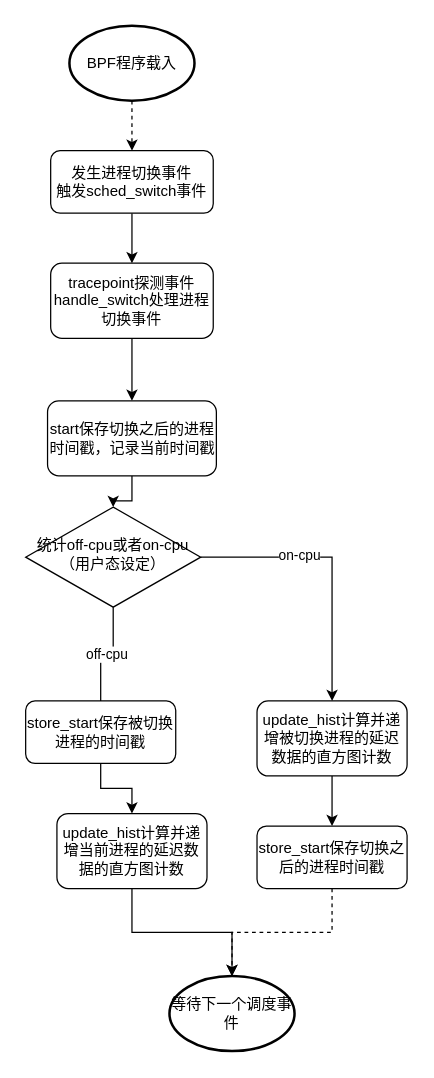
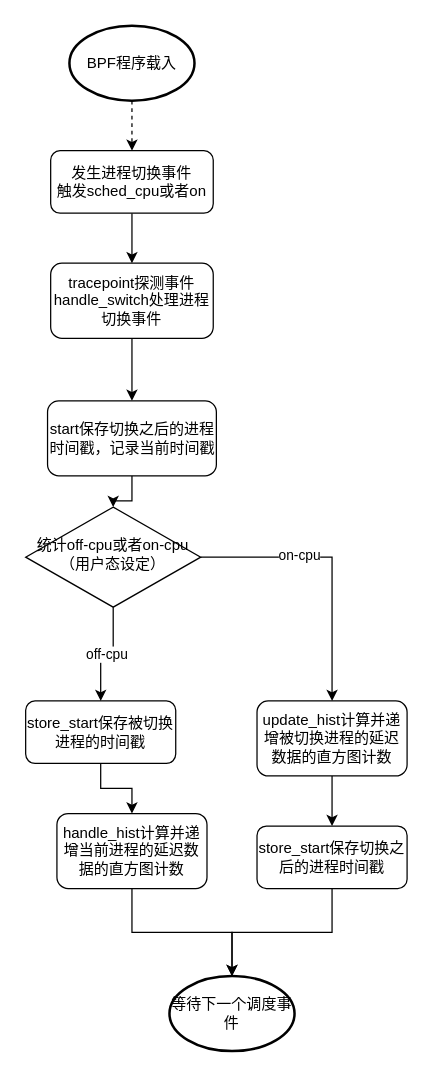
node "发生进程切换事件 触发sched_switch事件": label "发生进程切换事件 触发sched_switch事件" -> "发生进程切换事件 触发sched_cpu或者on"
edge "统计off-cpu或者on-cpu（用户态设定）" -- "store_start保存被切换进程的时间戳": arrowhead none -> classic
node "update_hist计算并递增当前进程的延迟数据的直方图计数": label "update_hist计算并递增当前进程的延迟数据的直方图计数" -> "handle_hist计算并递增当前进程的延迟数据的直方图计数"
edge "store_start保存切换之后的进程时间戳" -> "等待下一个调度事件": style dashed -> solid
